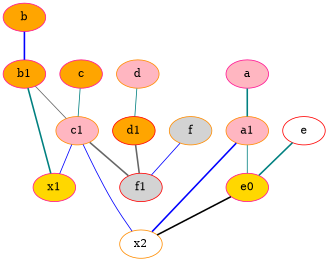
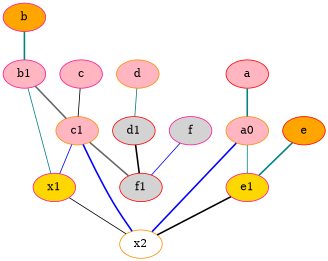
edge "b" -- "b1": color blue -> teal
node "b1": fillcolor orange -> lightpink
node "c": fillcolor orange -> lightpink
node "a": color deeppink -> red
edge "b1" -- "c1": style solid -> bold
edge "c" -- "c1": color teal -> black
edge "b1" -- "x1": style bold -> solid
node "d1": fillcolor orange -> lightgrey
node "f": color darkorange -> deeppink
node "a1": label "a1" -> "a0"
node "e": fillcolor white -> orange
edge "d1" -- "f1": color gray40 -> black
node "e0": label "e0" -> "e1"
edge "c1" -- "x2": style solid -> bold
edge "x1" -- "x2": added
